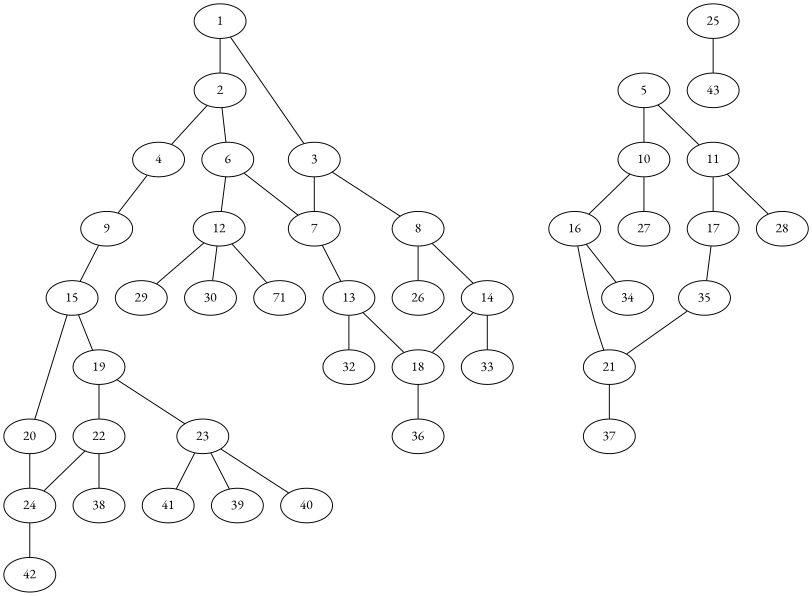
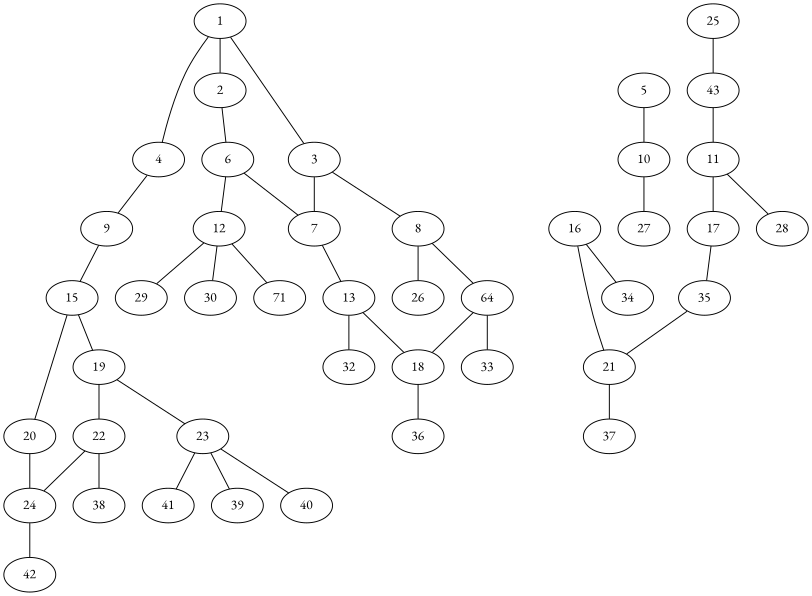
edge "2" -- "4": now "1" -- "4"
edge "5" -- "11": now "43" -- "11"
edge "10" -- "16": removed
node "14": label "14" -> "64"
